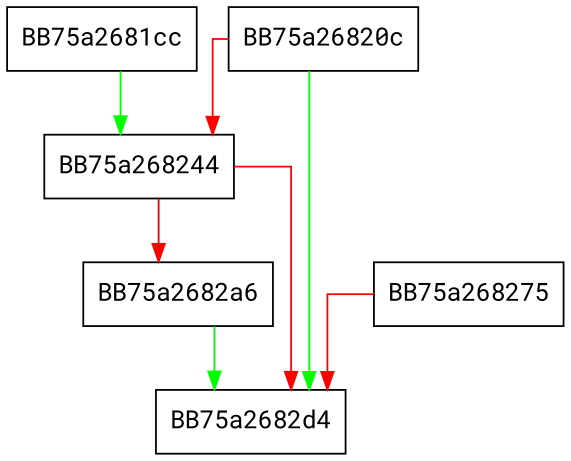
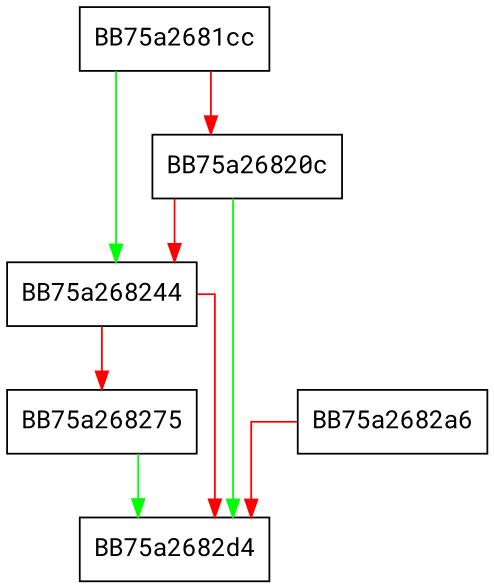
edge "BB75a2681cc" -> "BB75a26820c": added
edge "BB75a268244" -> "BB75a2682a6": now "BB75a268244" -> "BB75a268275"
edge "BB75a268275" -> "BB75a2682d4": color red -> green
edge "BB75a2682a6" -> "BB75a2682d4": color green -> red
